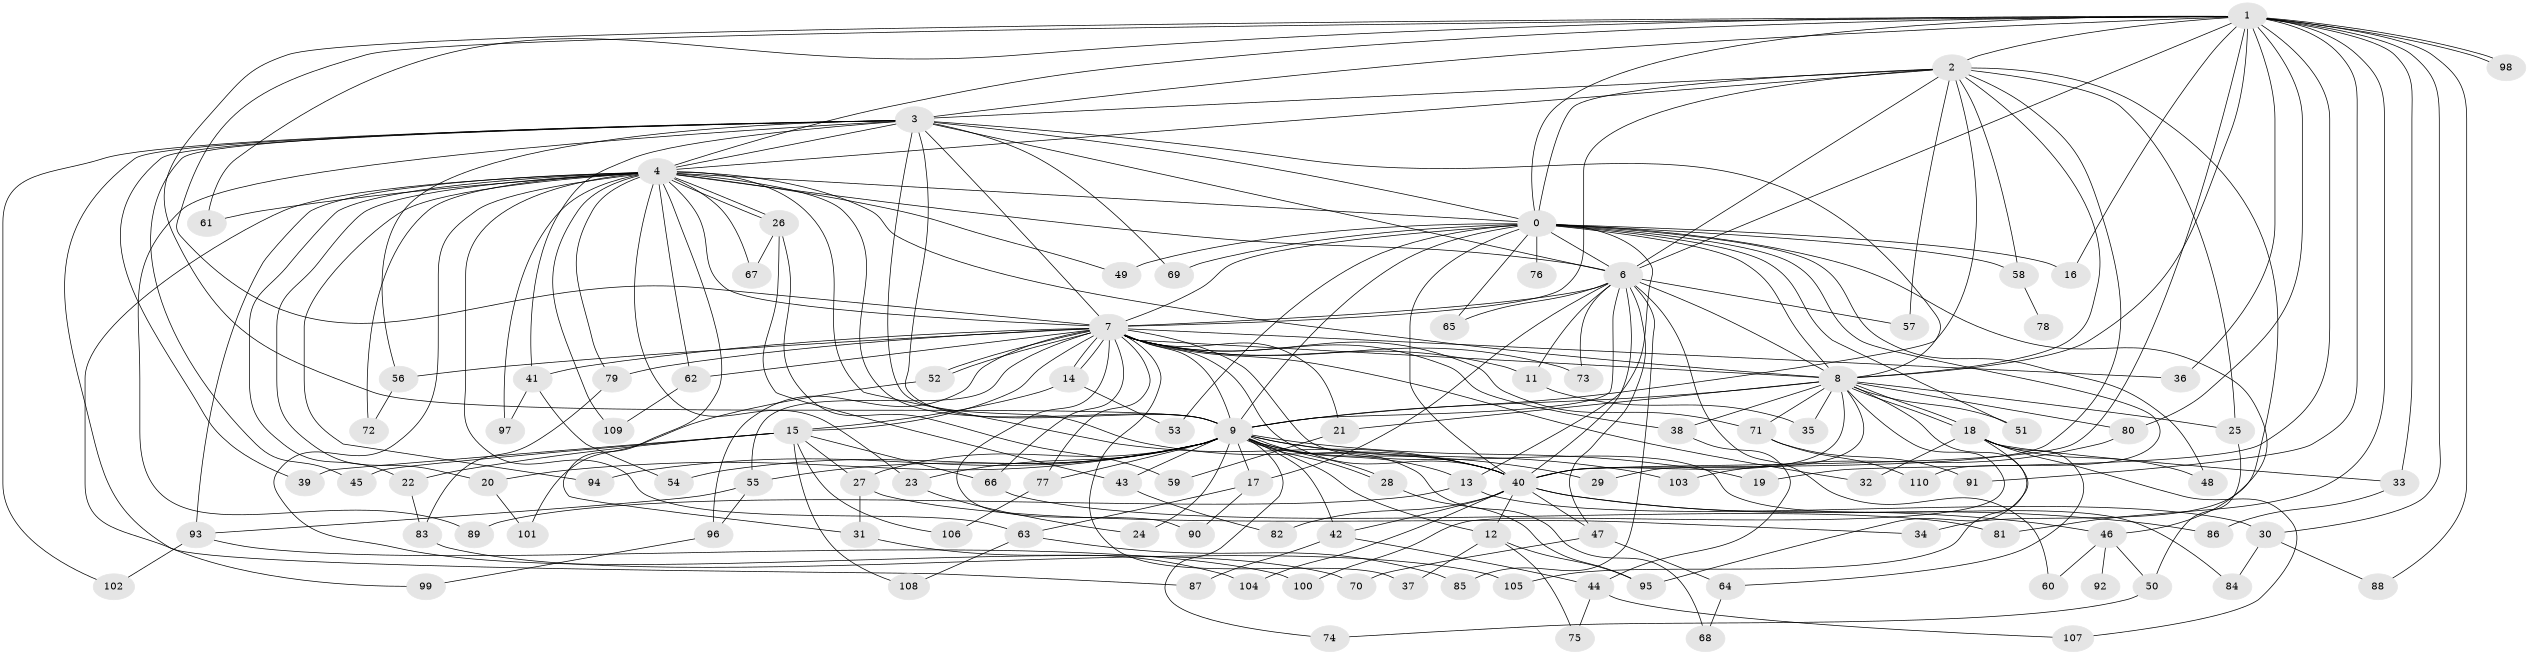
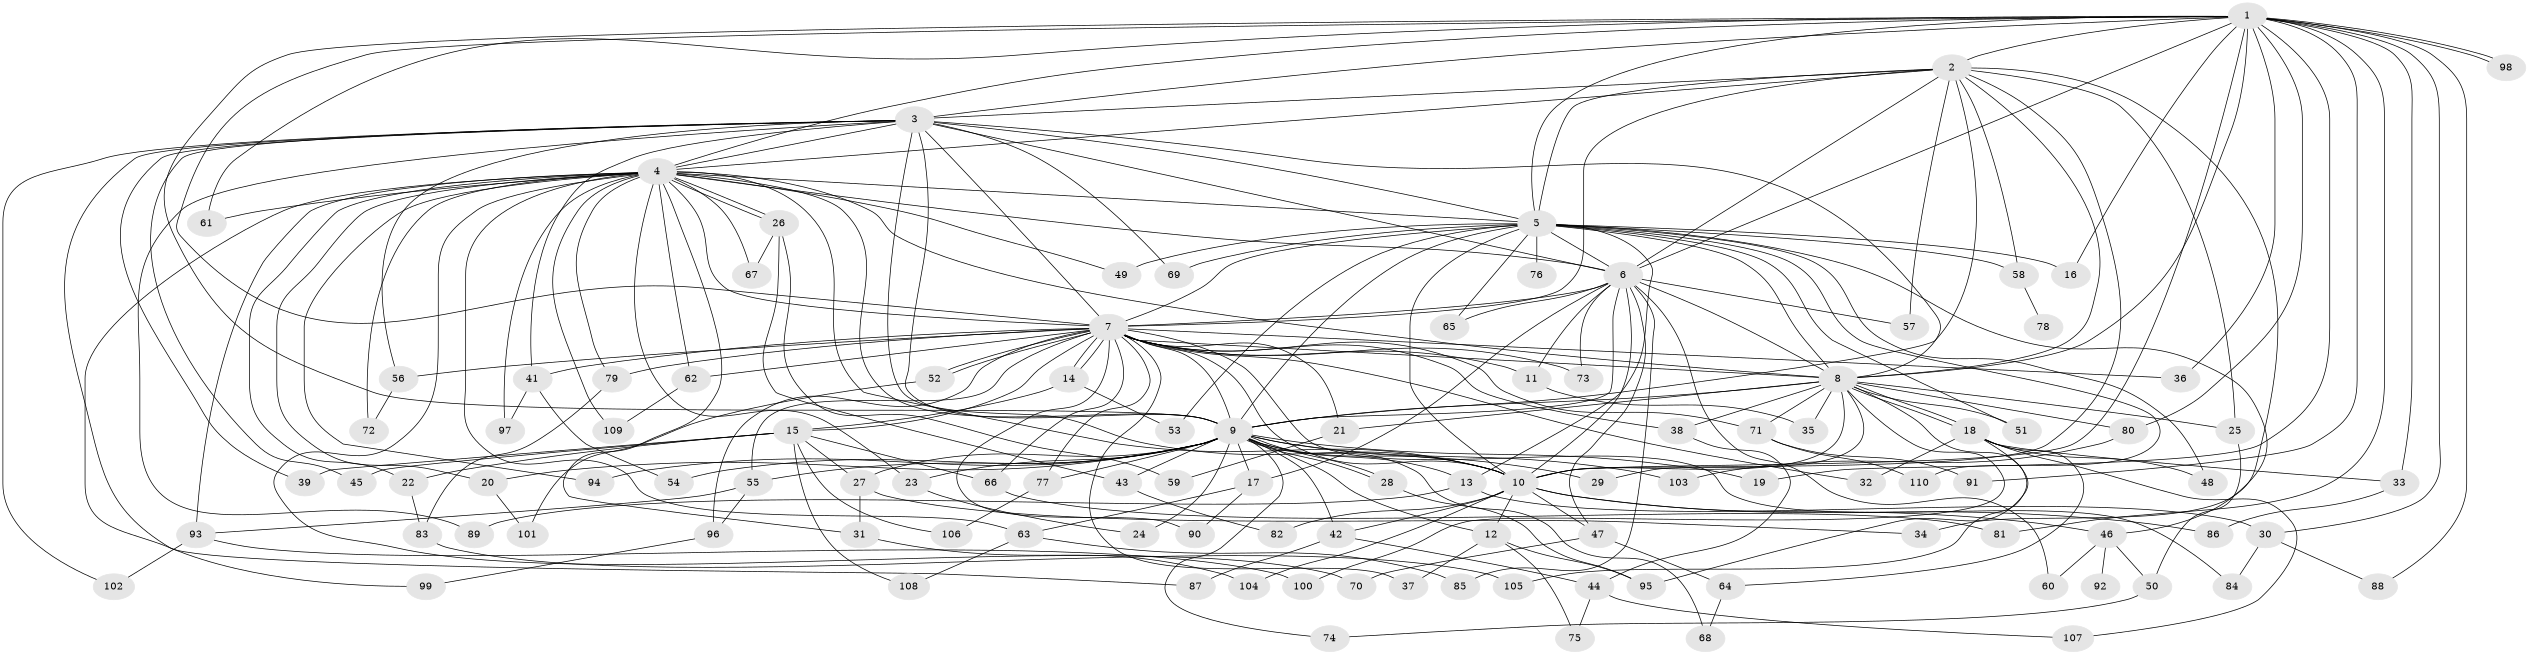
node "0": label "0" -> "5"
node "40": label "40" -> "10"
